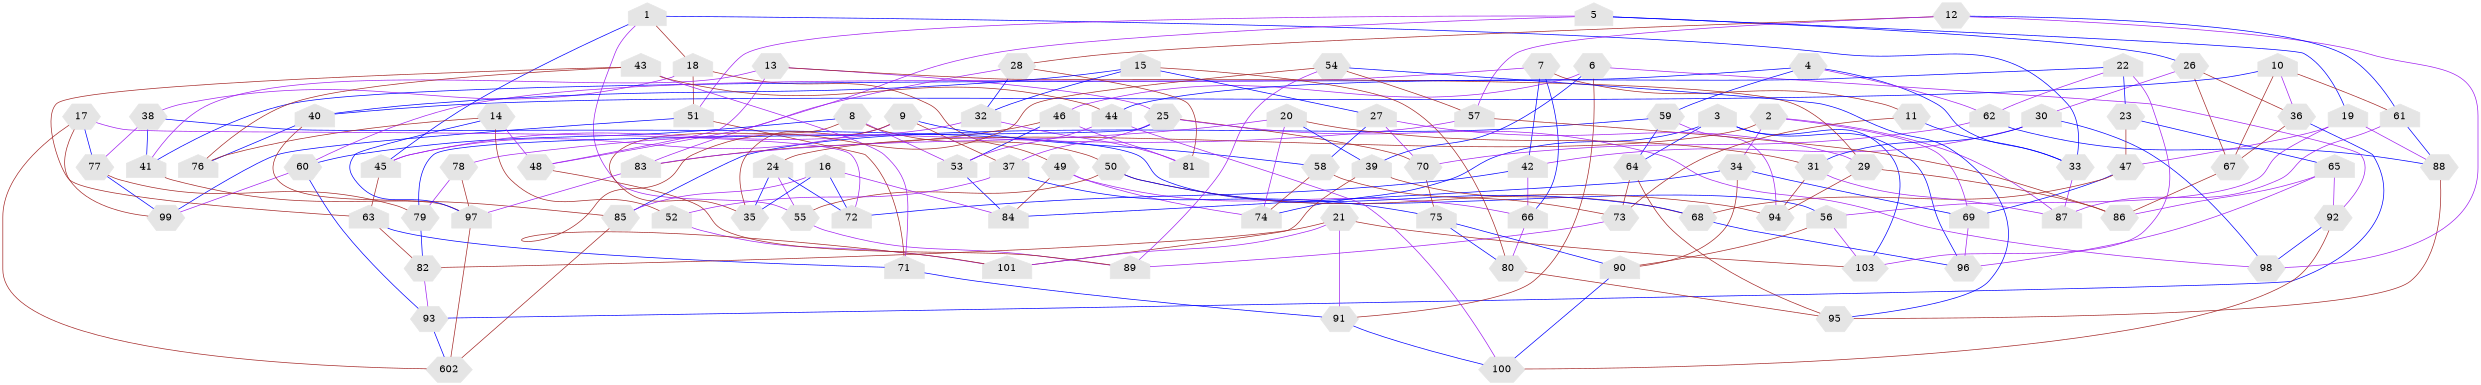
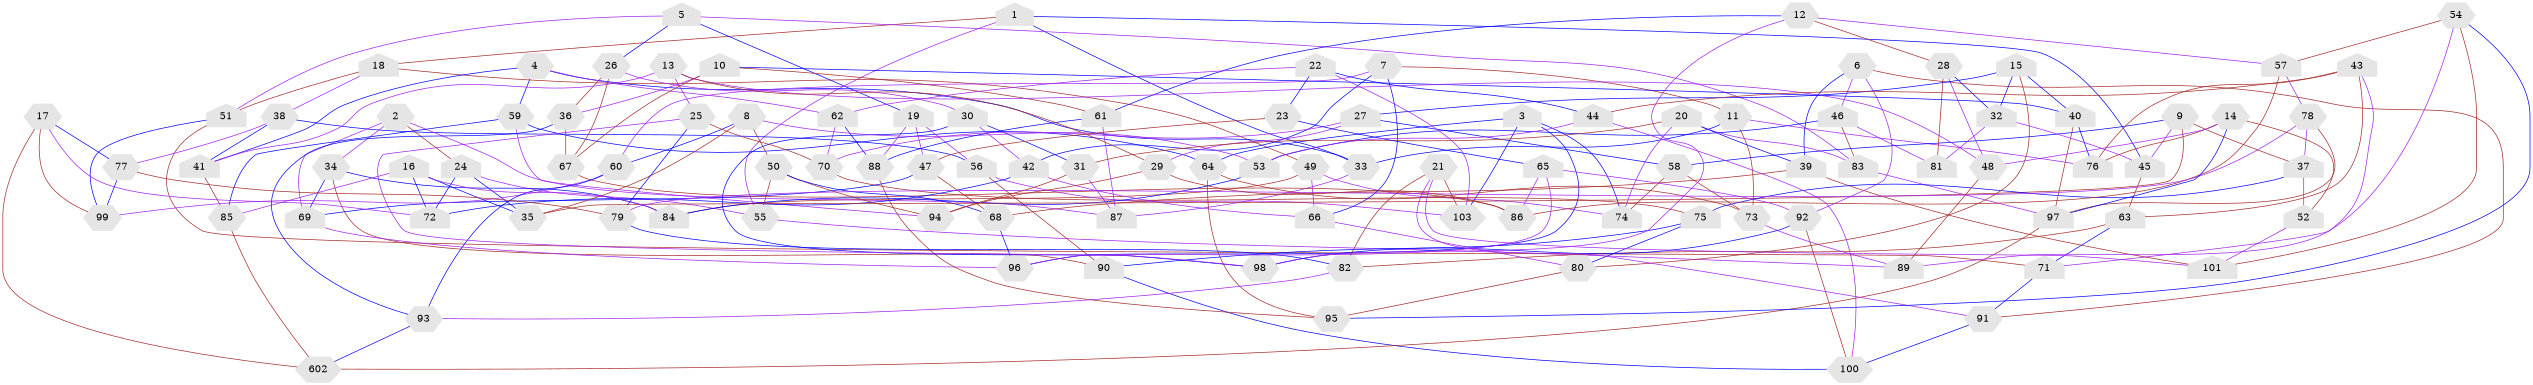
edge "11" -- "76": added
edge "25" -- "37": now "78" -- "37"
